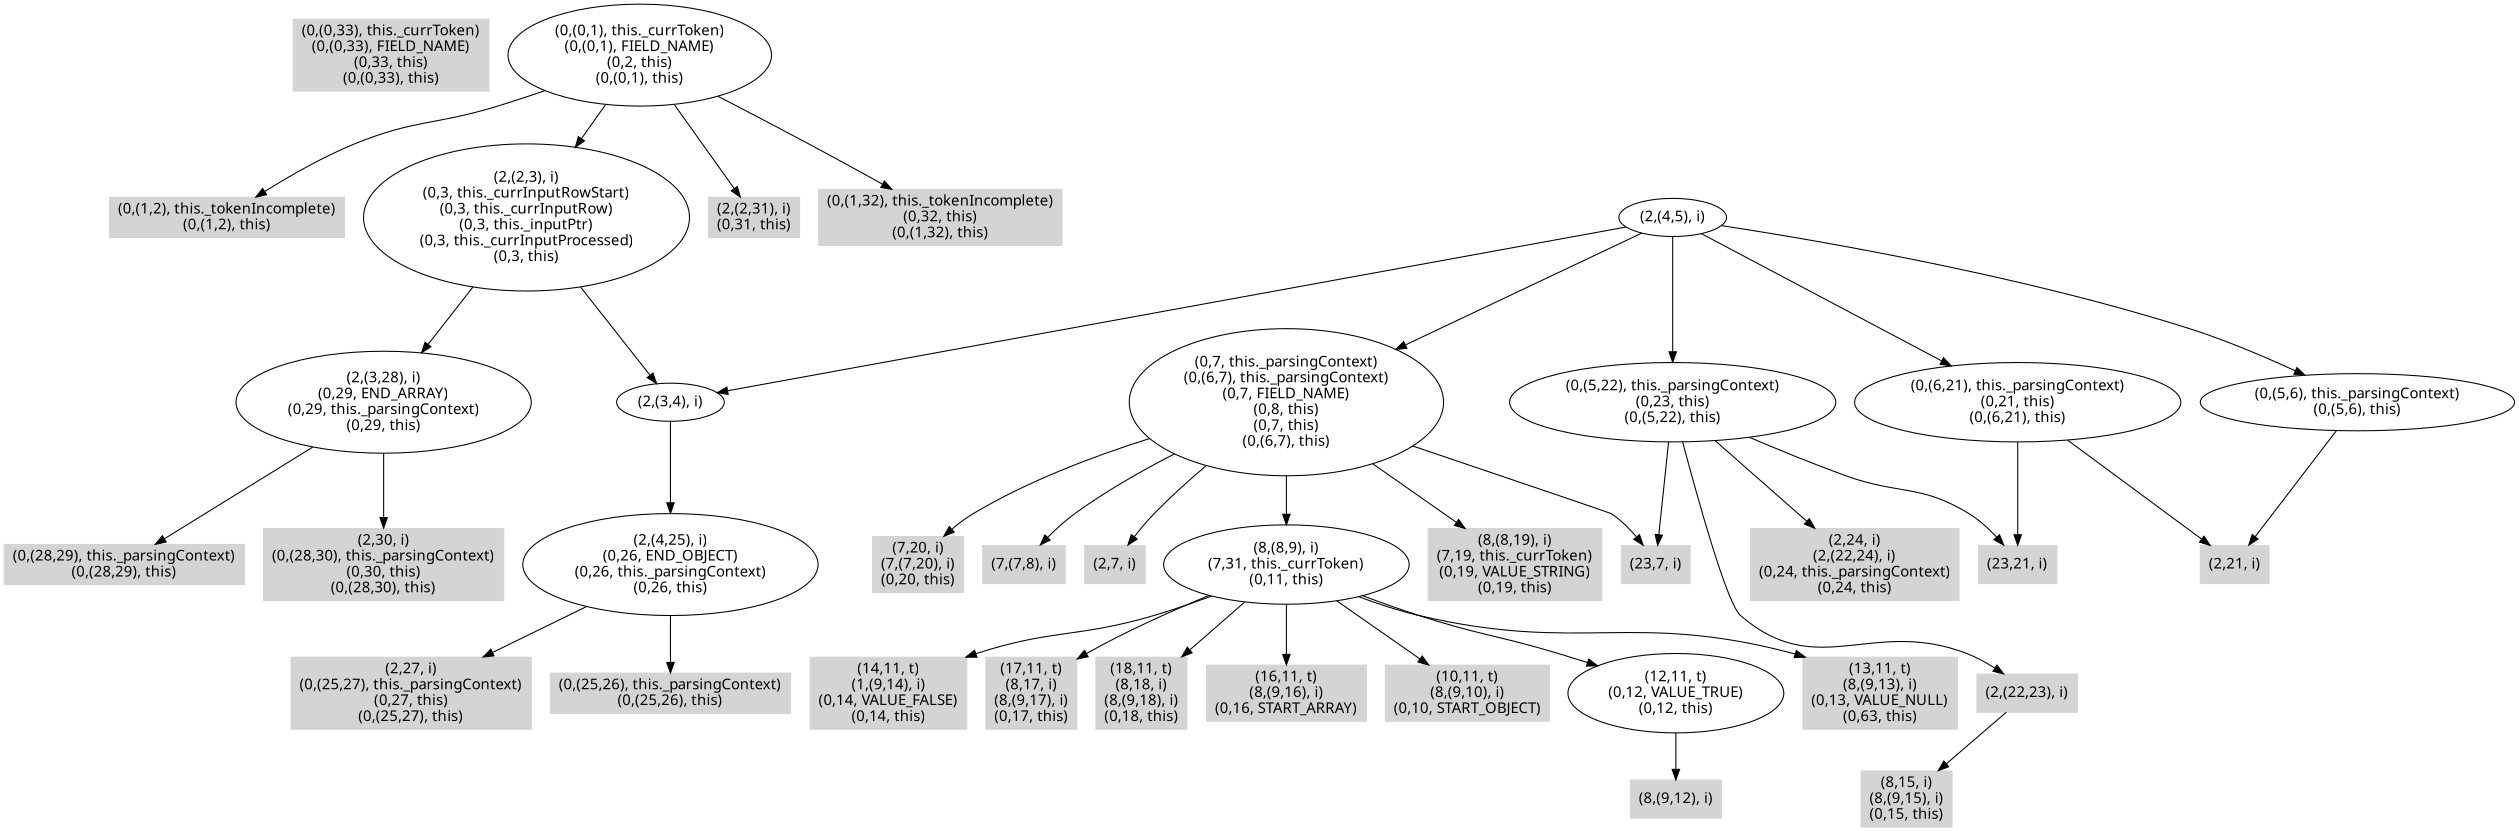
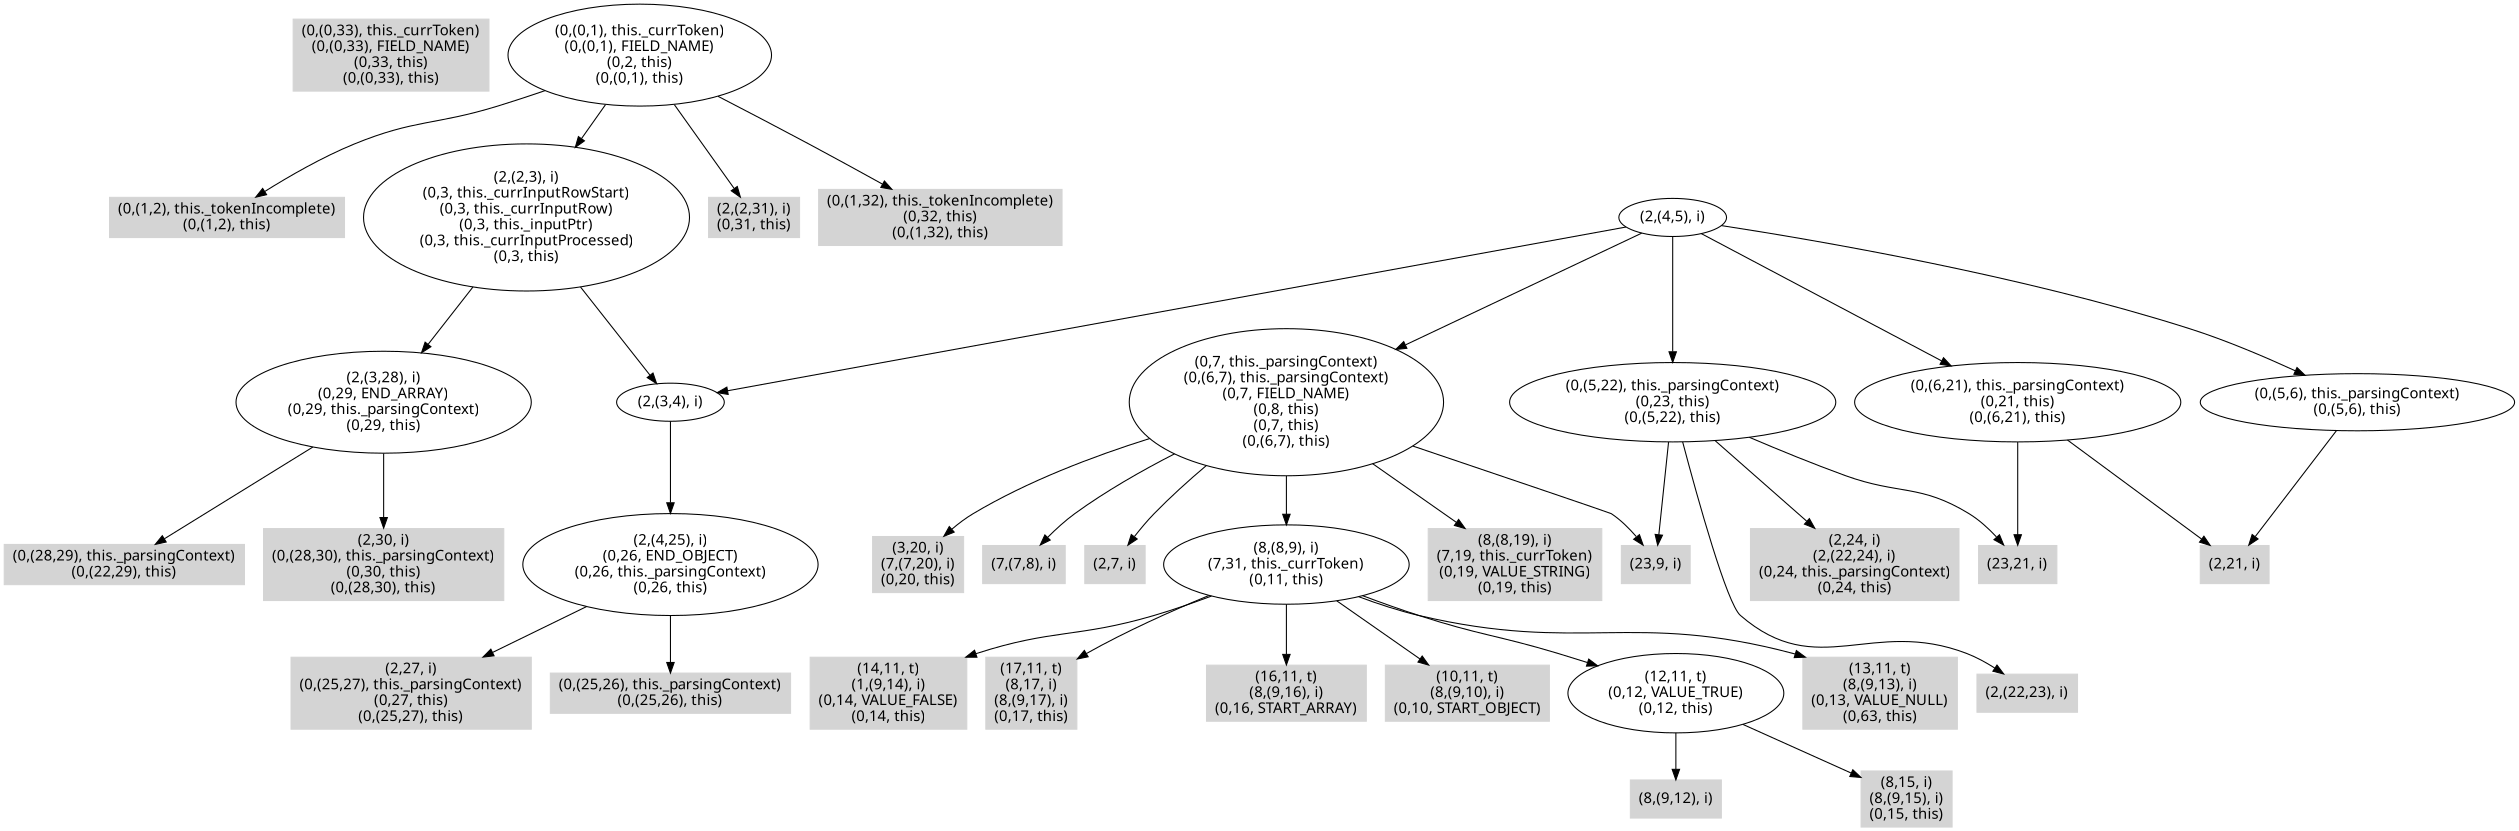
node "(0,(28,29), this._parsingContext) (0,(28,29), this)": label "(0,(28,29), this._parsingContext) (0,(28,29), this)" -> "(0,(28,29), this._parsingContext) (0,(22,29), this)"
node "(7,20, i) (7,(7,20), i) (0,20, this)": label "(7,20, i) (7,(7,20), i) (0,20, this)" -> "(3,20, i) (7,(7,20), i) (0,20, this)"
node "(23,7, i)": label "(23,7, i)" -> "(23,9, i)"
node "(18,11, t) (8,18, i) (8,(9,18), i) (0,18, this)": removed
edge "(2,(22,23), i)" -> "(8,15, i) (8,(9,15), i) (0,15, this)": now "(12,11, t) (0,12, VALUE_TRUE) (0,12, this)" -> "(8,15, i) (8,(9,15), i) (0,15, this)"
